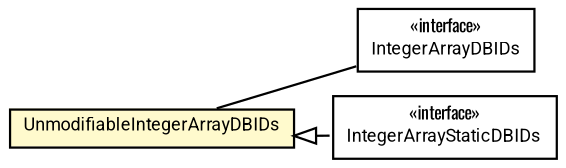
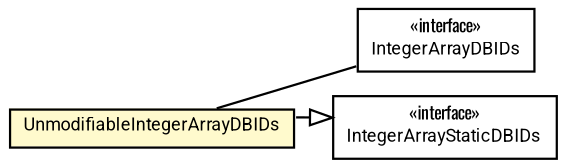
edge "IntegerArrayStaticDBIDs" -> "UnmodifiableIntegerArrayDBIDs": reversed
